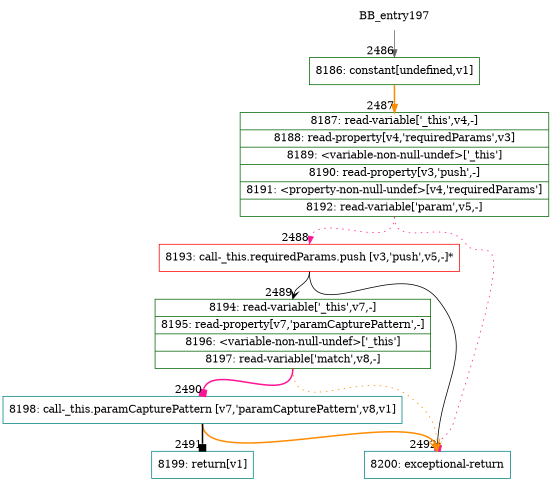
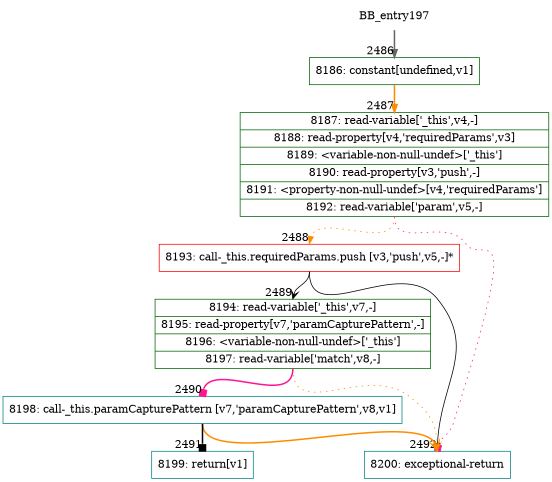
edge "BB_entry197" -> "8186: constant[undefined,v1]": style solid -> bold
edge "8187: read-variable['_this',v4,-]" -> "8193: call-_this.requiredParams.push [v3,'push',v5,-]*": color deeppink -> darkorange
